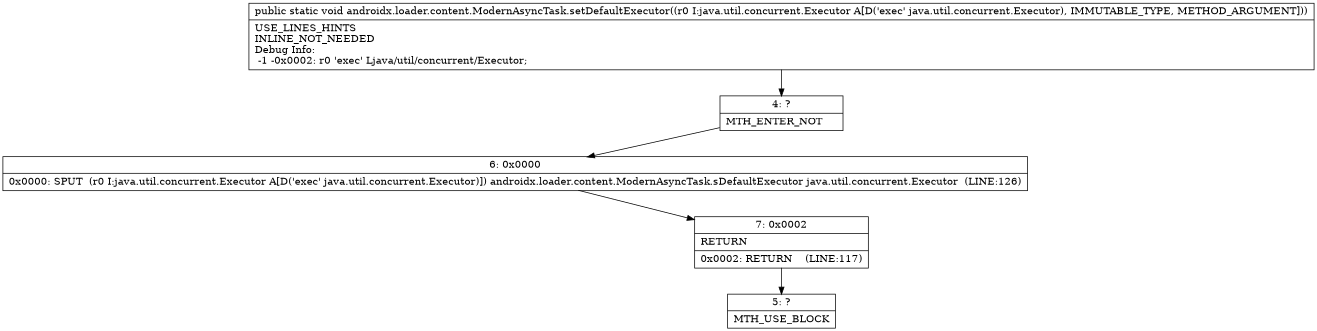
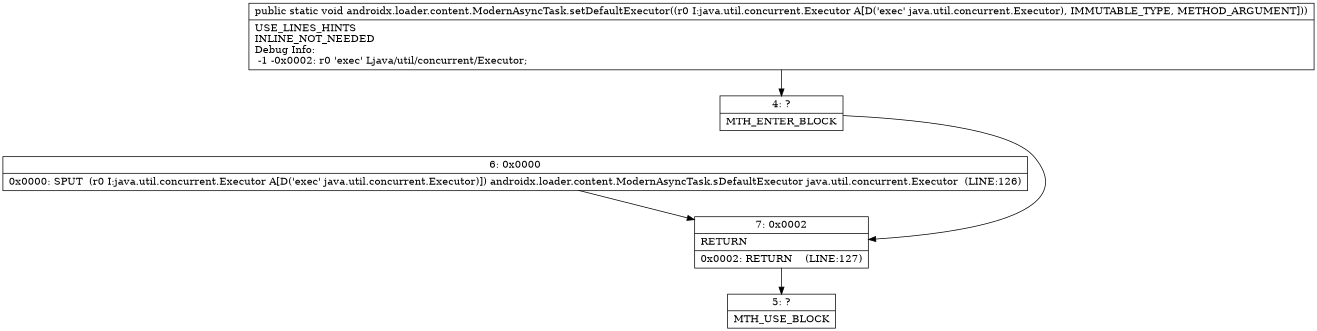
node "4: ?": text "MTH_ENTER_NOT" -> "MTH_ENTER_BLOCK"
edge "4: ?" -> "6: 0x0000": now "4: ?" -> "7: 0x0002"
node "7: 0x0002": text "0x0002: RETURN    (LINE:117)" -> "0x0002: RETURN    (LINE:127)"
